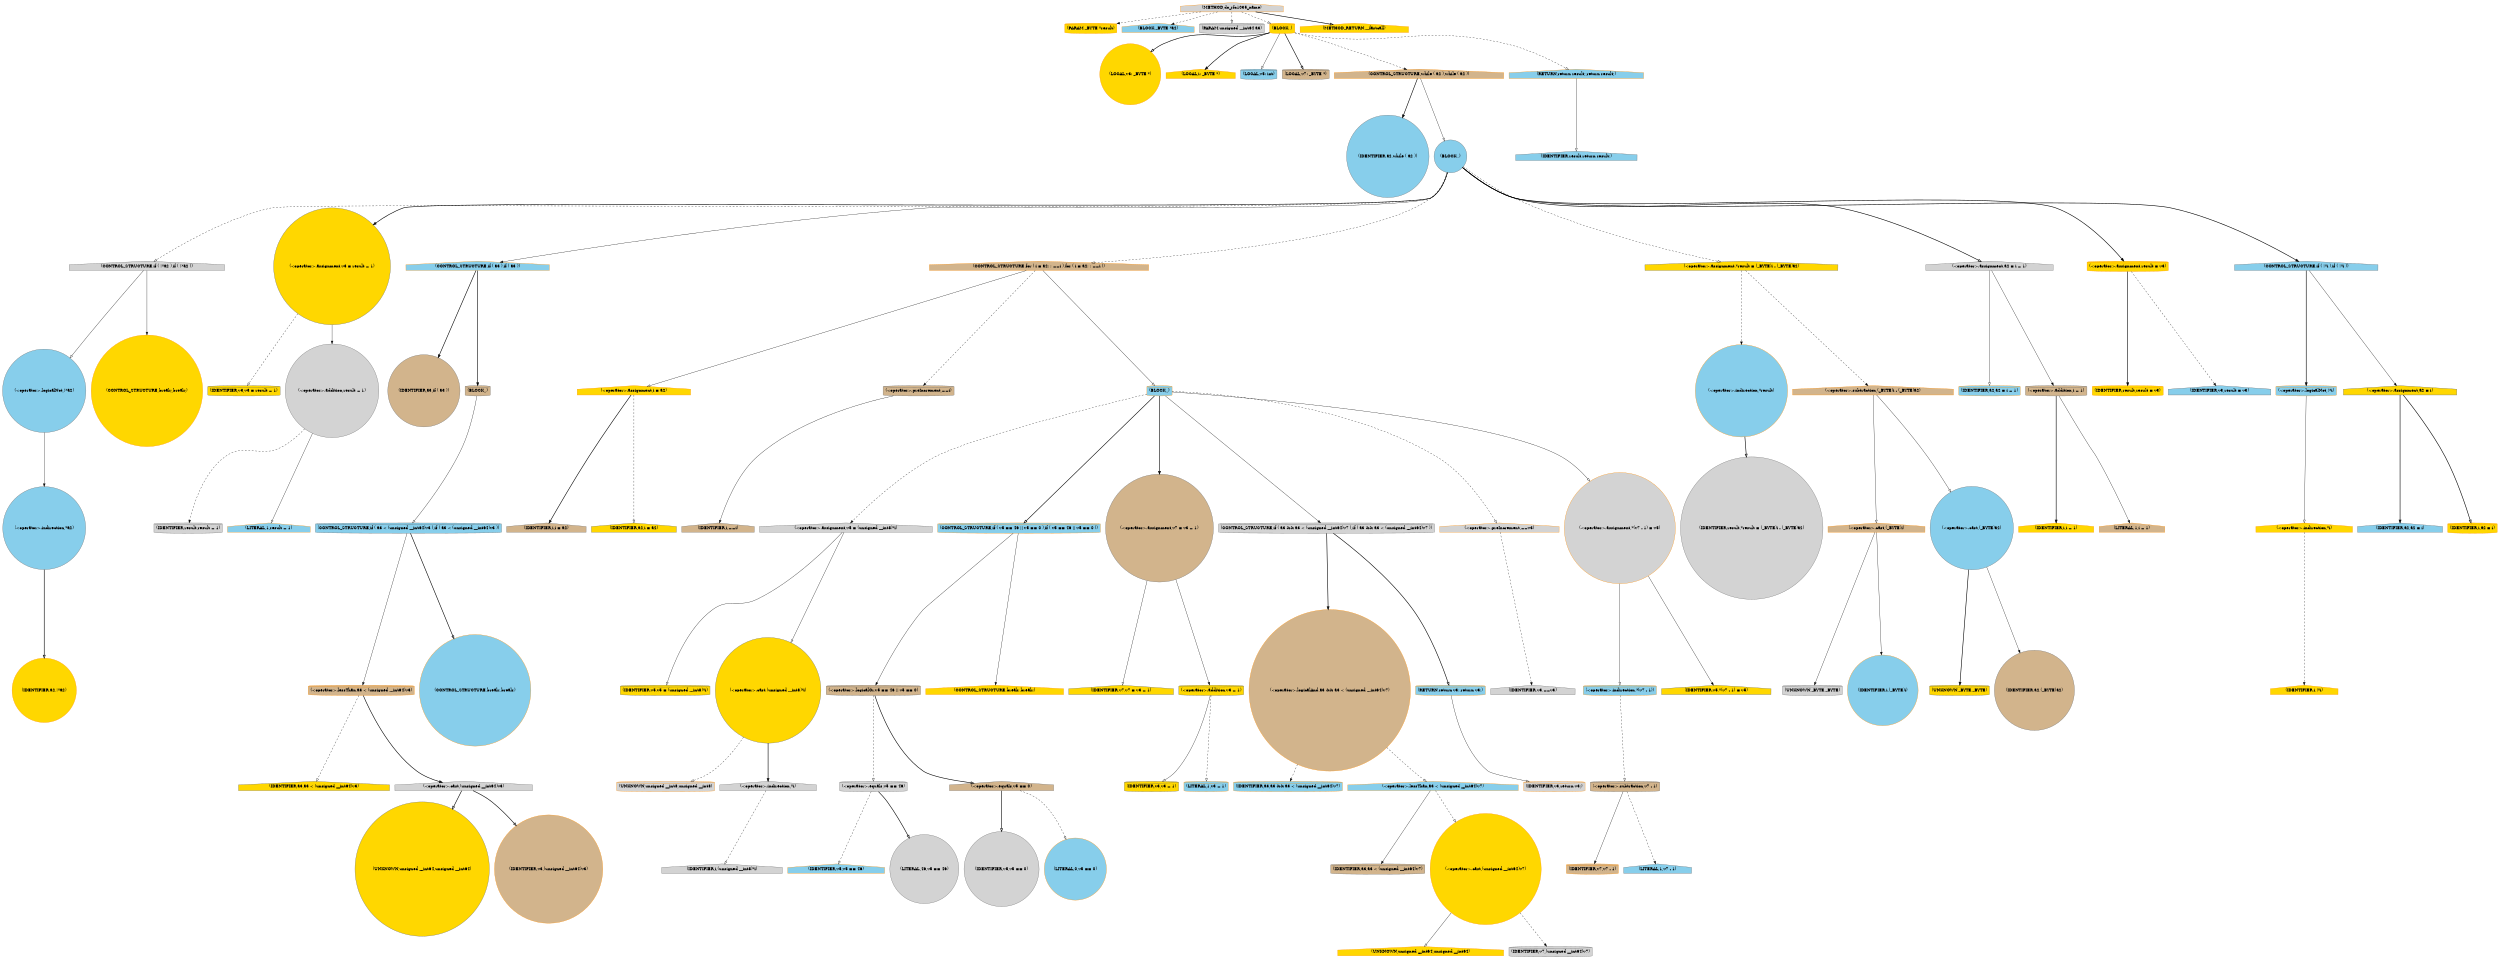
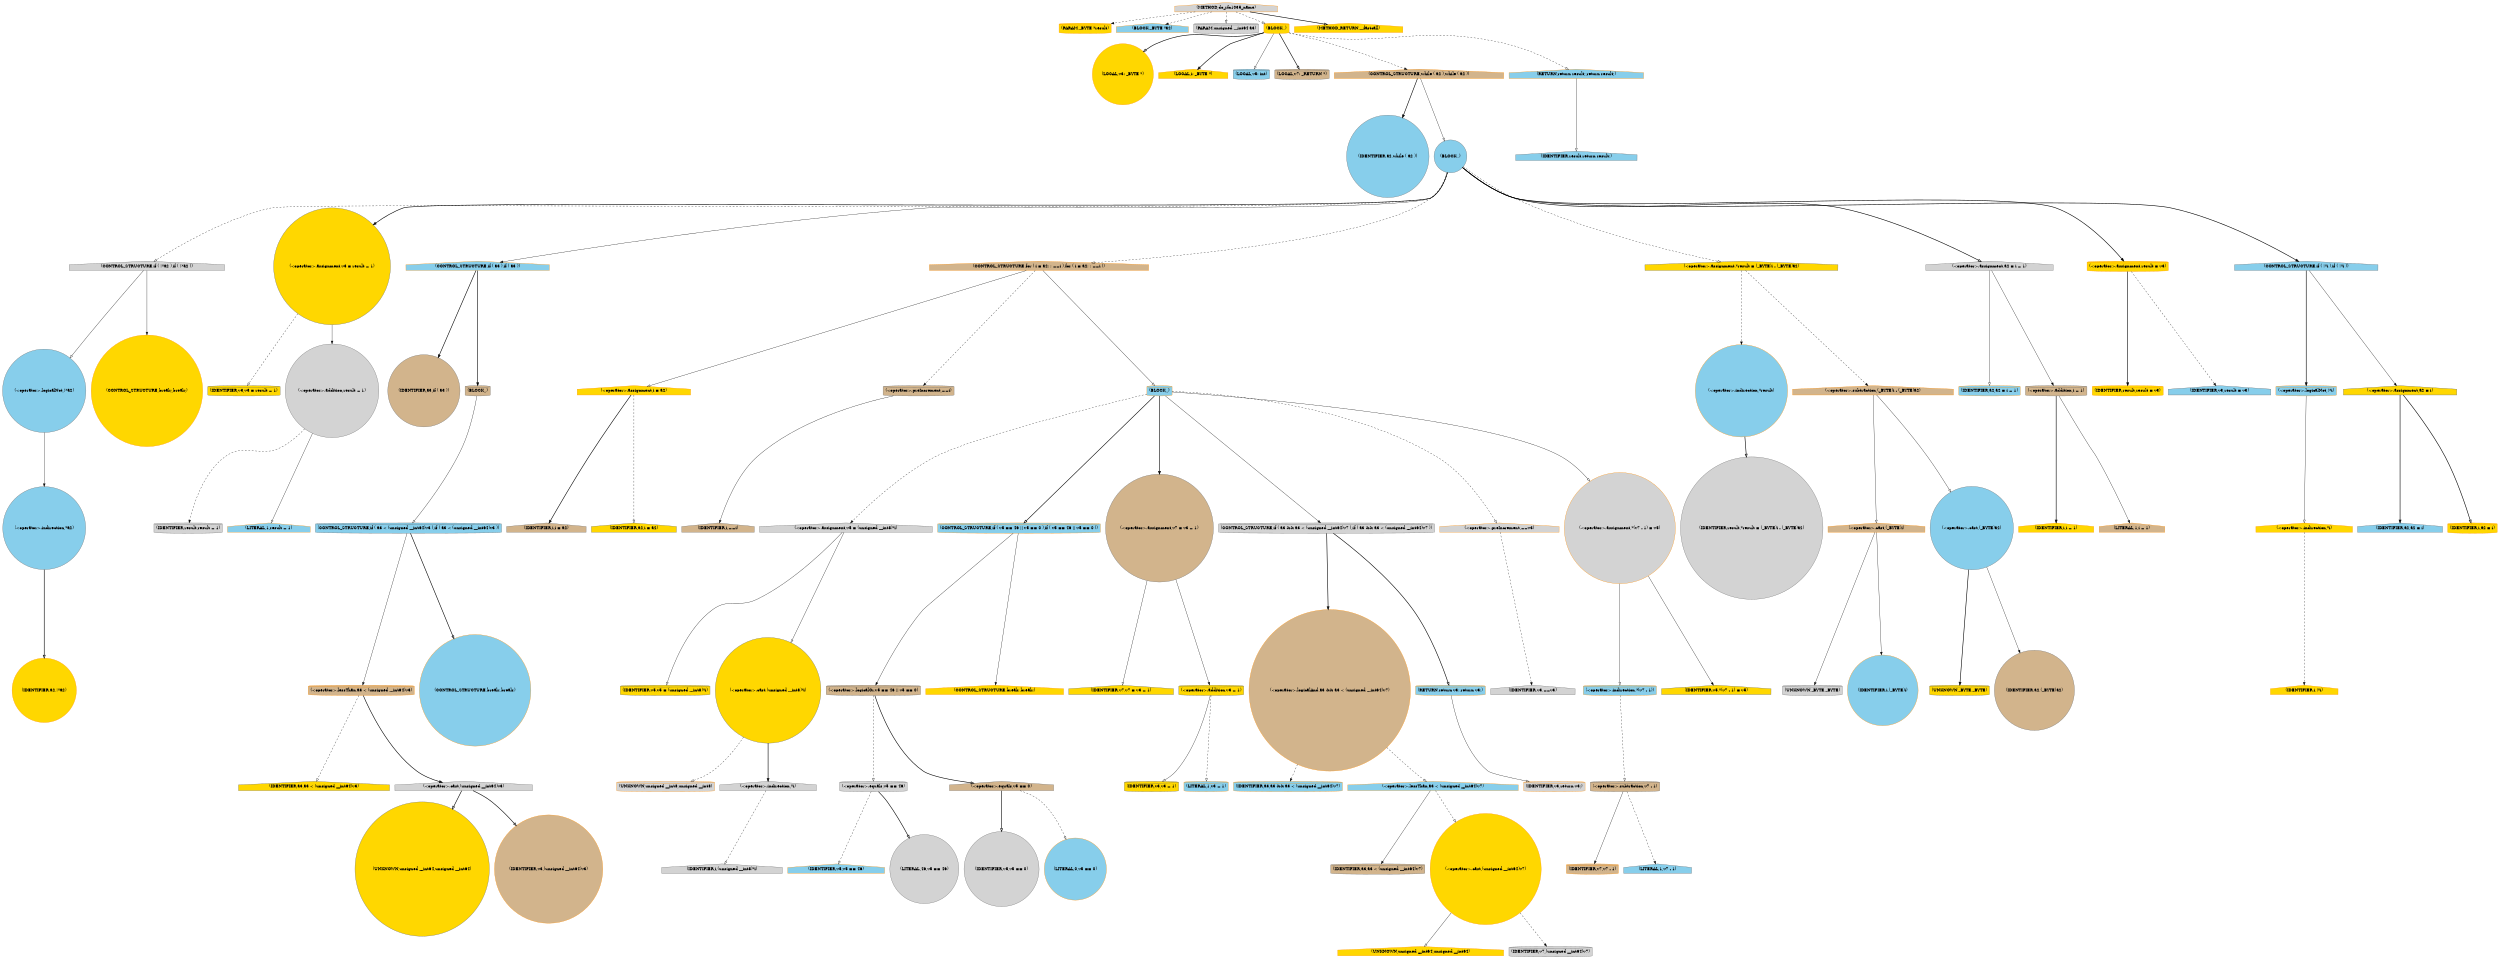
node "(LOCAL,v7: _BYTE *)": label "(LOCAL,v7: _BYTE *)" -> "(LOCAL,v7: _RETURN *)"
